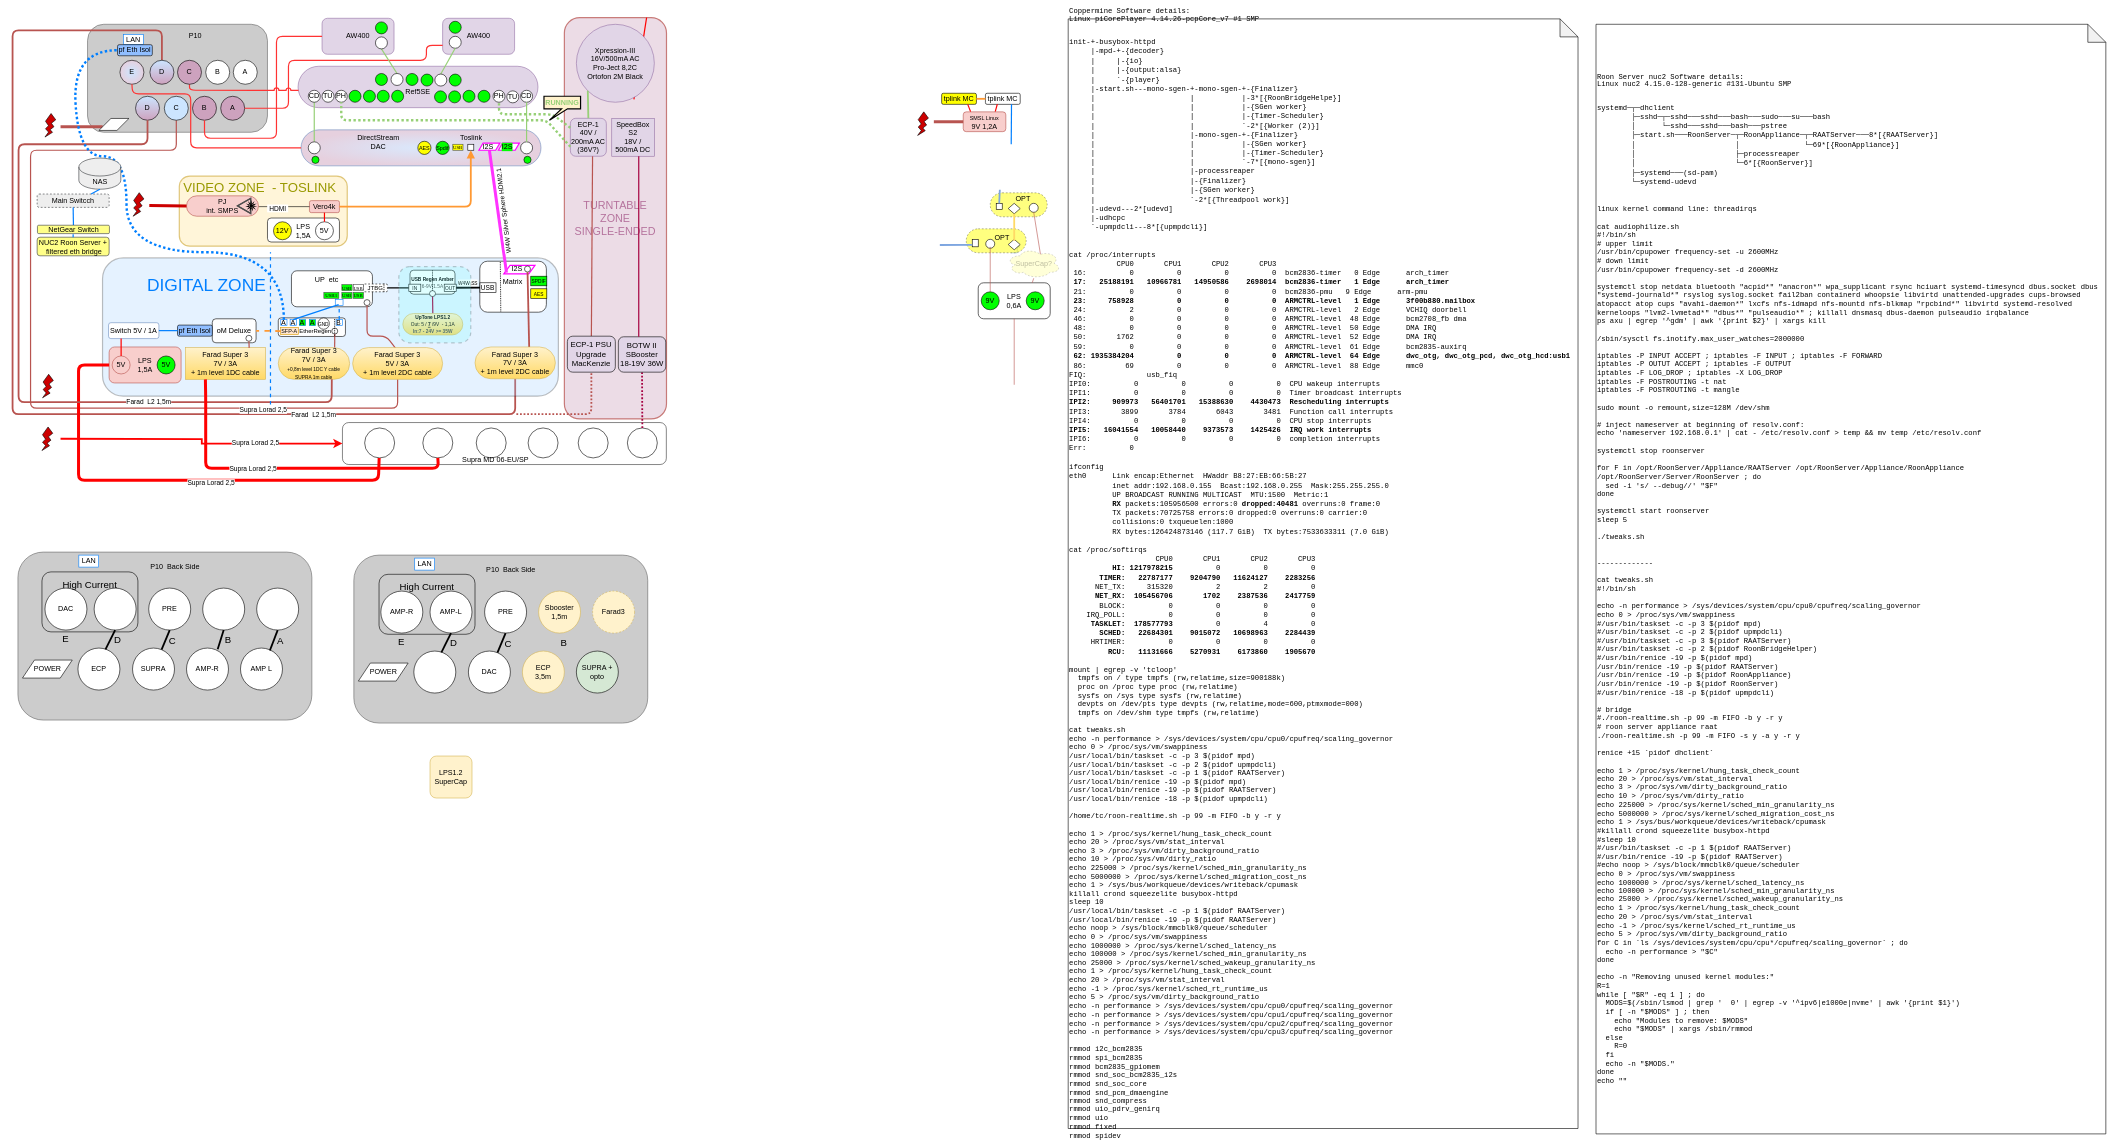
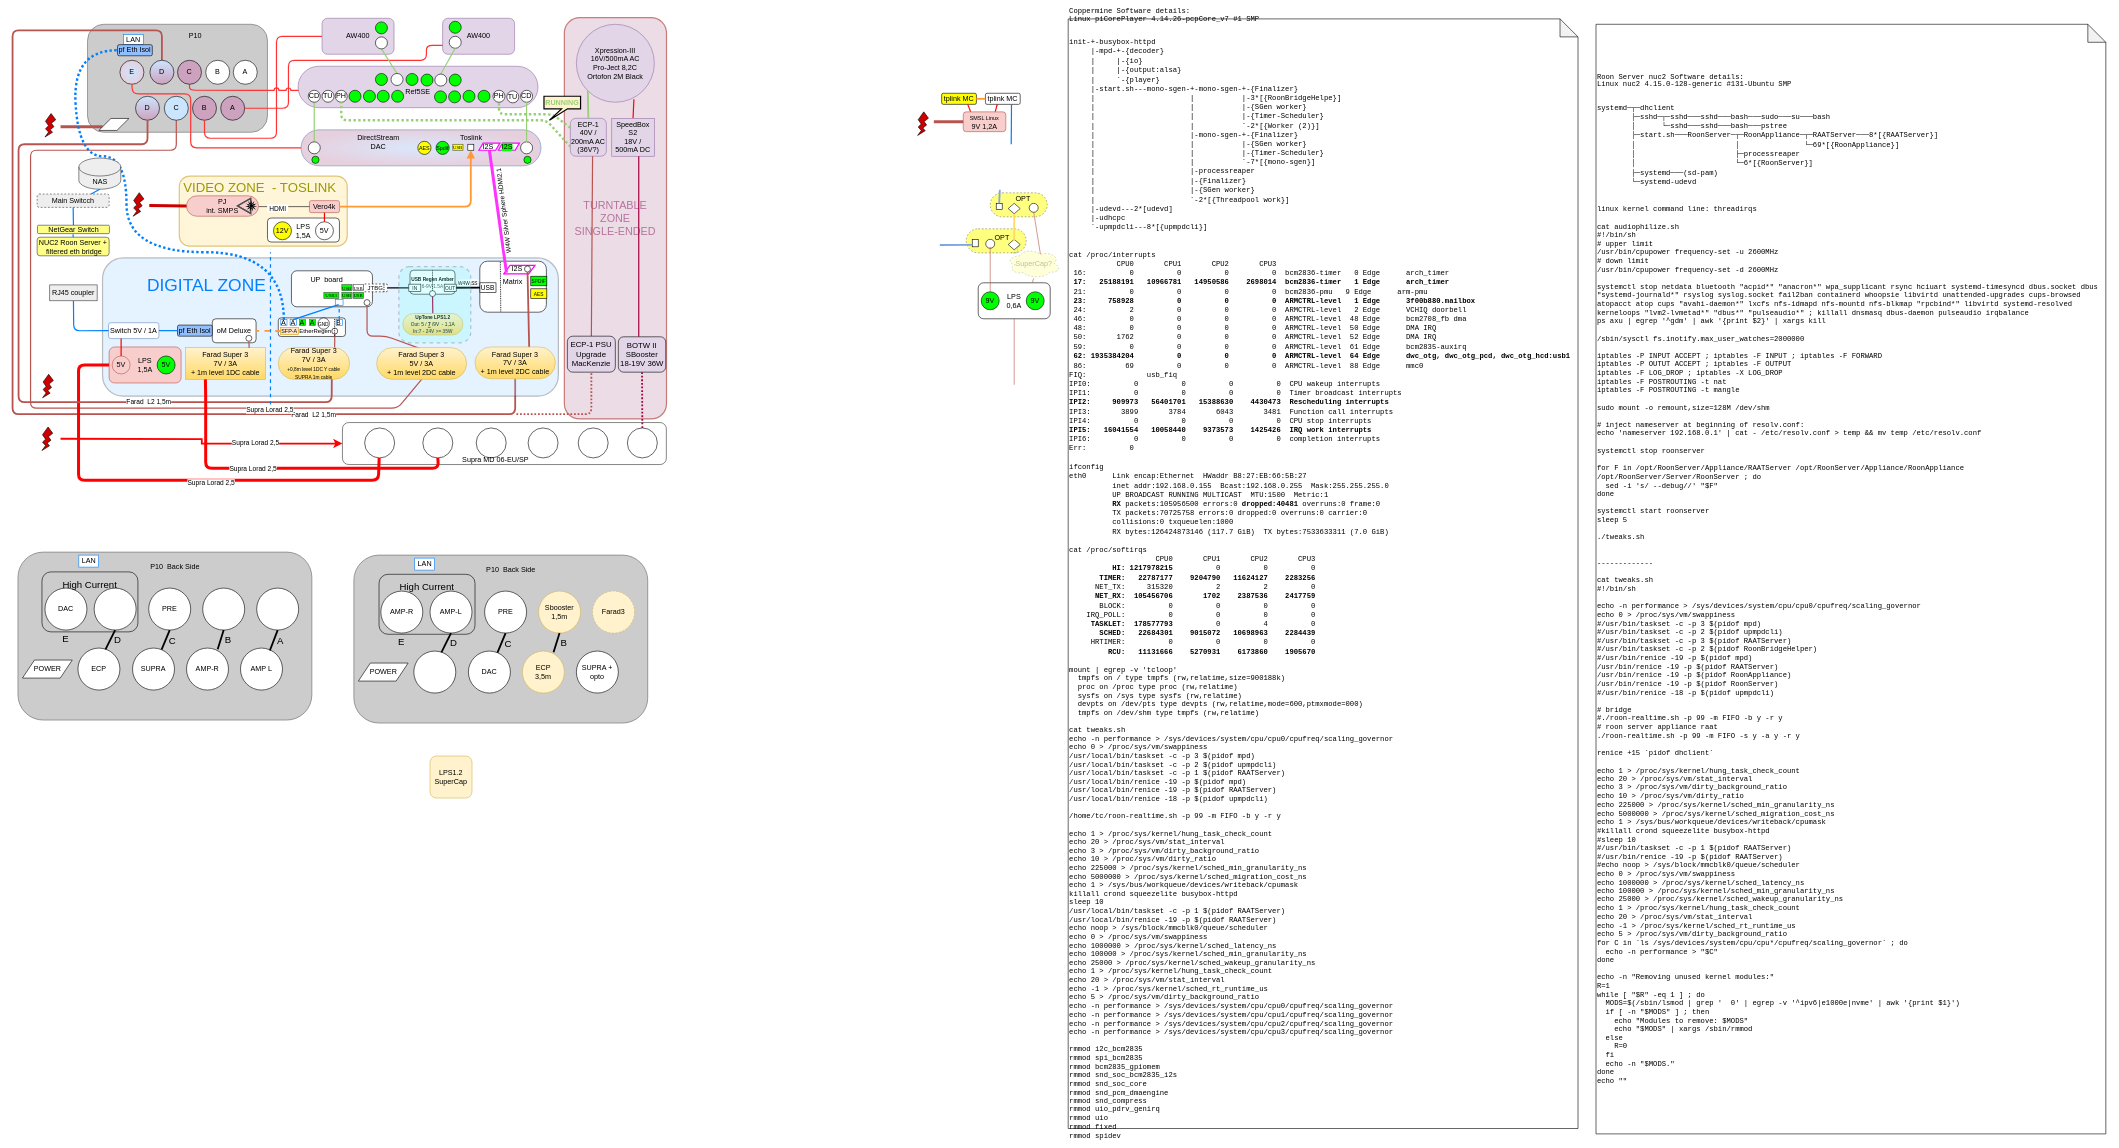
edge "Xpression-III 16V/500mA AC Pro-Ject 8,2C Ortofon 2M Black" -- "TURNTABLE ZONE SINGLE-ENDED": now "Xpression-III 16V/500mA AC Pro-Ject 8,2C Ortofon 2M Black" -- "SpeedBox S2 18V / 500mA DC"
node "UP etc": label "UP etc" -> "UP board"
node "RJ45 coupler": added
edge "RJ45 coupler" -- "Switch 5V / 1A": added
node "Farad Super 3 5V / 3A + 1m level 2DC cable": moved (398, 364) -> (422, 364)
edge "Sbooster 1,5m" -- "ECP 3,5m": added
node "SUPRA + opto": fillcolor #d5e8d4 -> #ffffff
